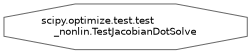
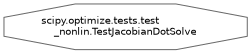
node "scipy.optimize.test.test _nonlin.TestJacobianDotSolve": label "scipy.optimize.test.test _nonlin.TestJacobianDotSolve" -> "scipy.optimize.tests.test _nonlin.TestJacobianDotSolve"
